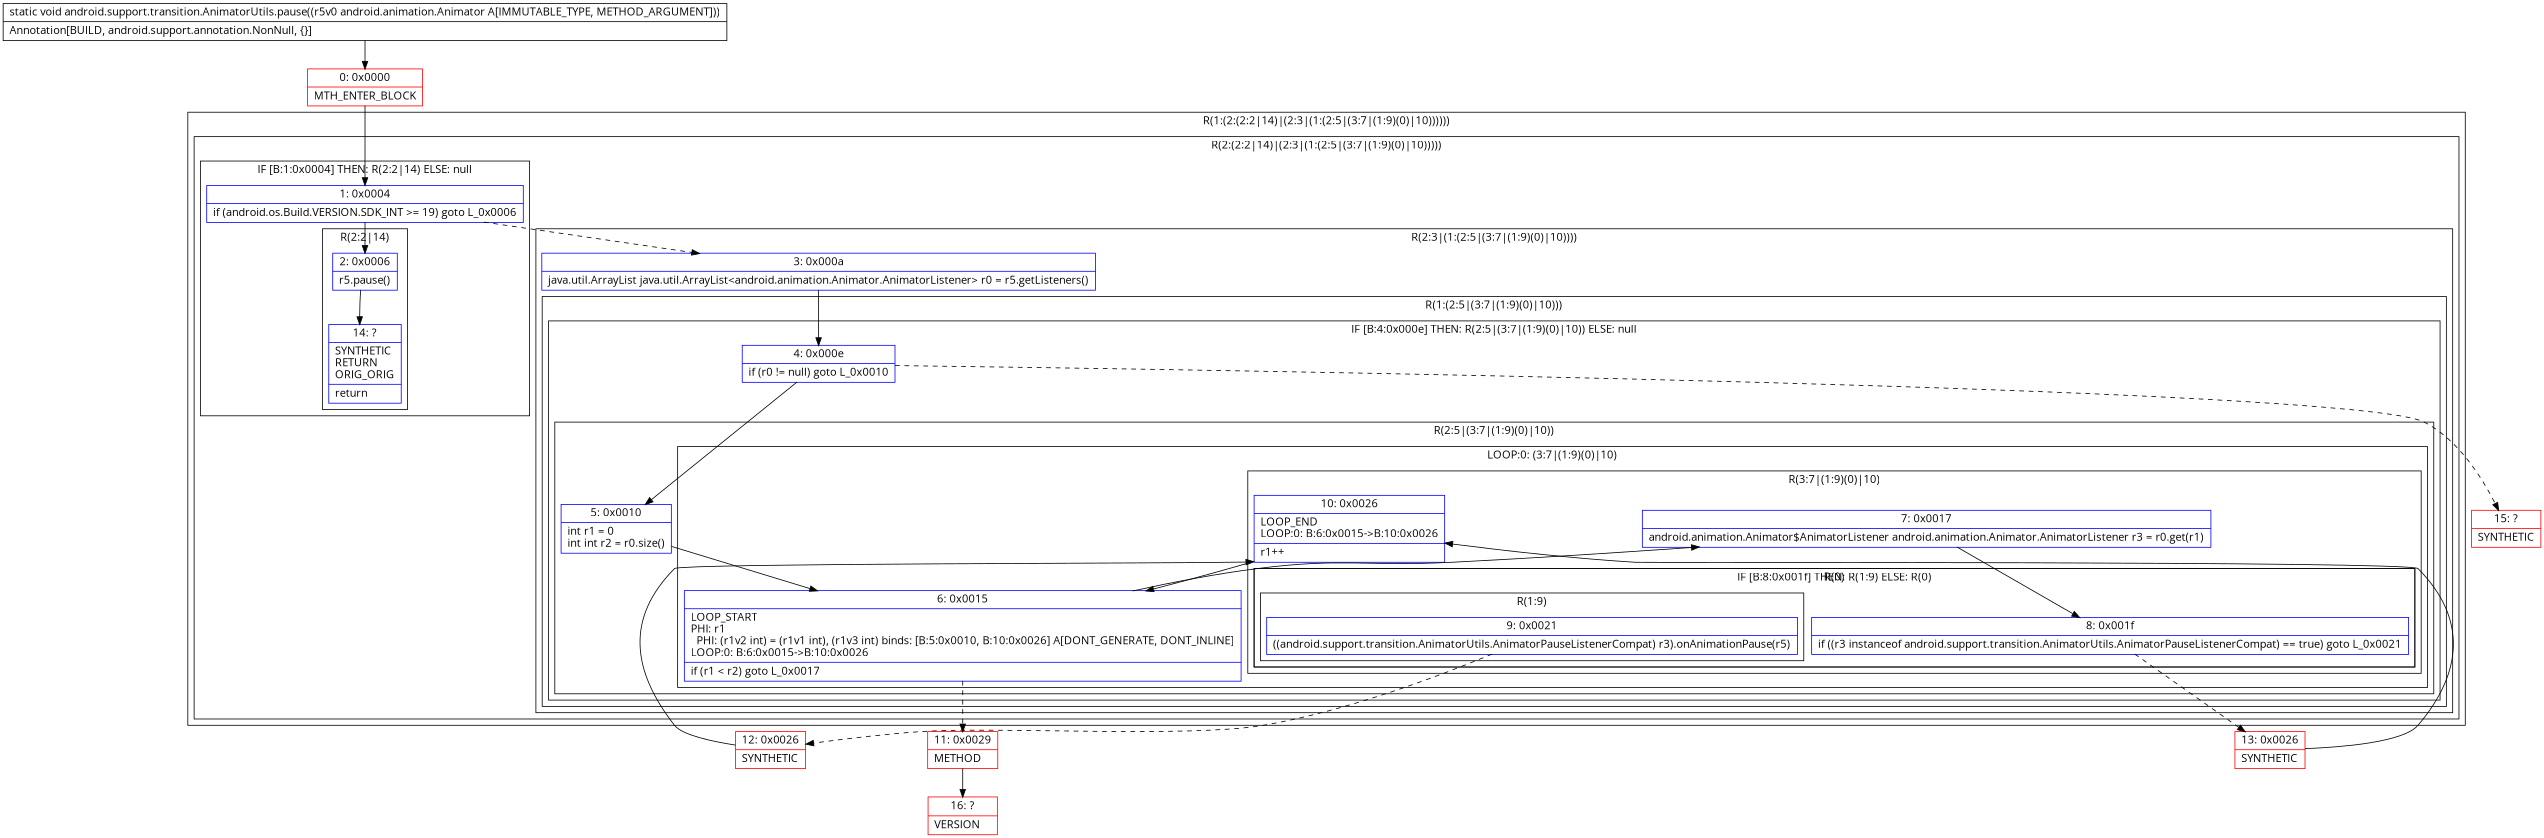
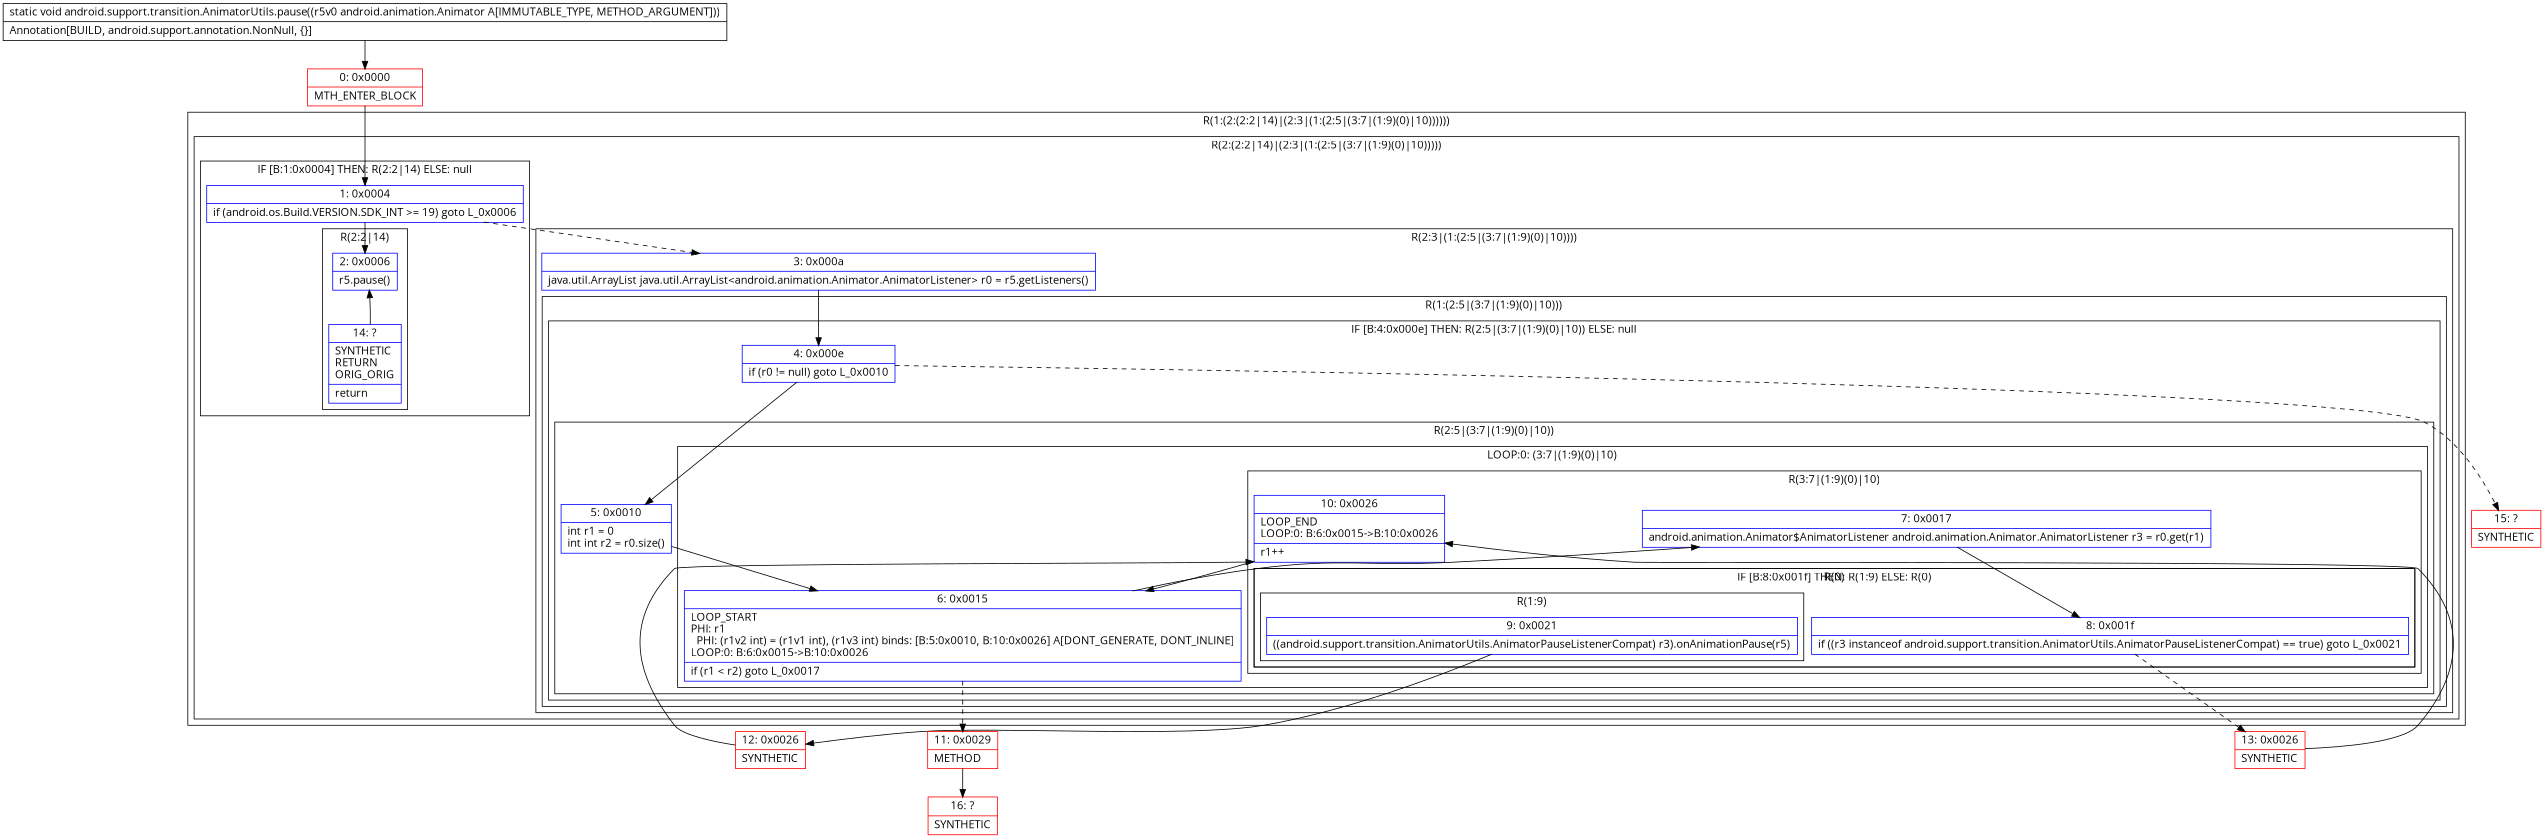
edge "2: 0x0006" -> "14: ?": reversed
edge "9: 0x0021" -> "12: 0x0026": style dashed -> solid
node "16: ?": text "VERSION" -> "SYNTHETIC"
